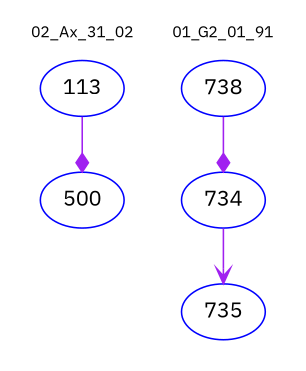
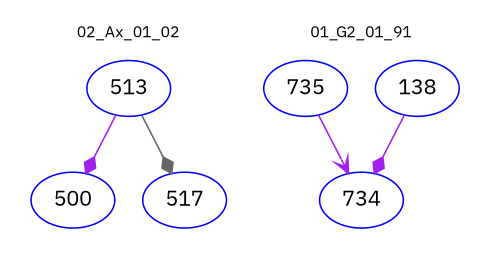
cluster "02_Ax_31_02": label "02_Ax_31_02" -> "02_Ax_01_02"
node "113": label "113" -> "513"
node "738": label "738" -> "138"
node "517": added
edge "734" -> "735": reversed
